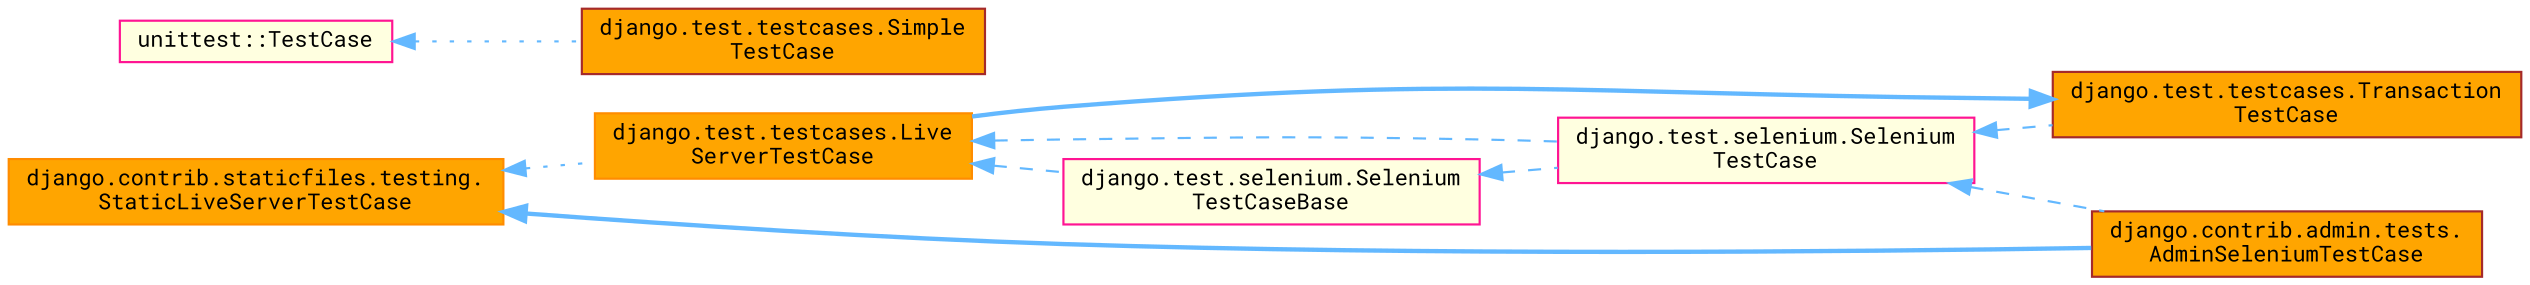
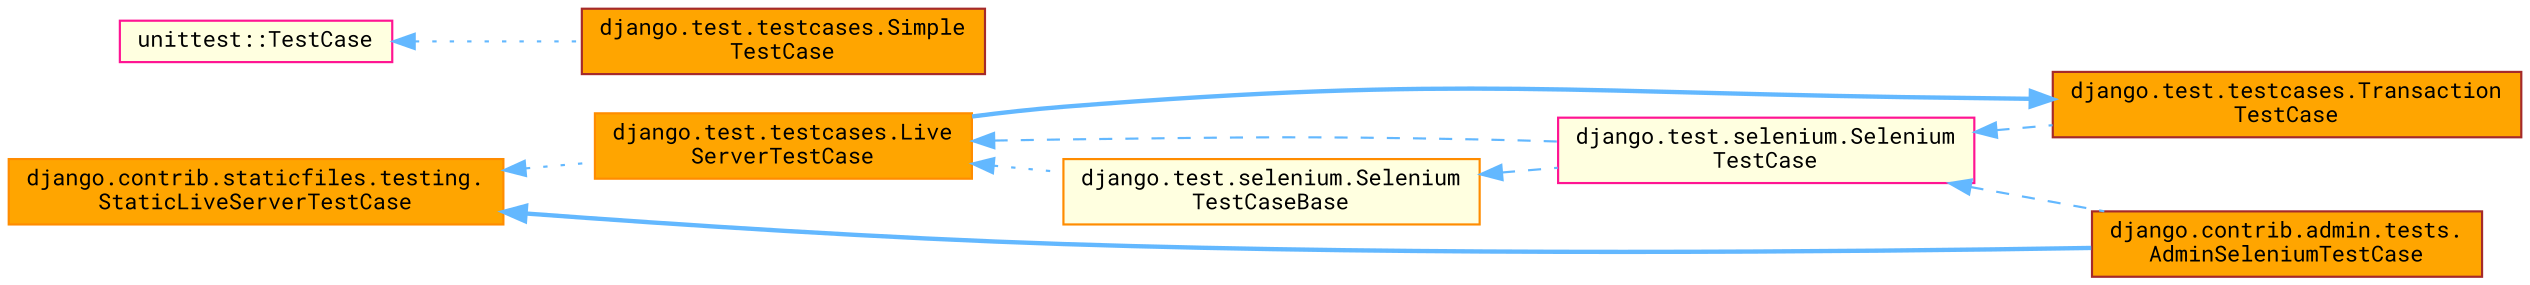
edge "django.test.selenium.Selenium TestCaseBase" -> "django.test.testcases.Live ServerTestCase": style dashed -> dotted
node "django.test.selenium.Selenium TestCaseBase": color deeppink -> darkorange
